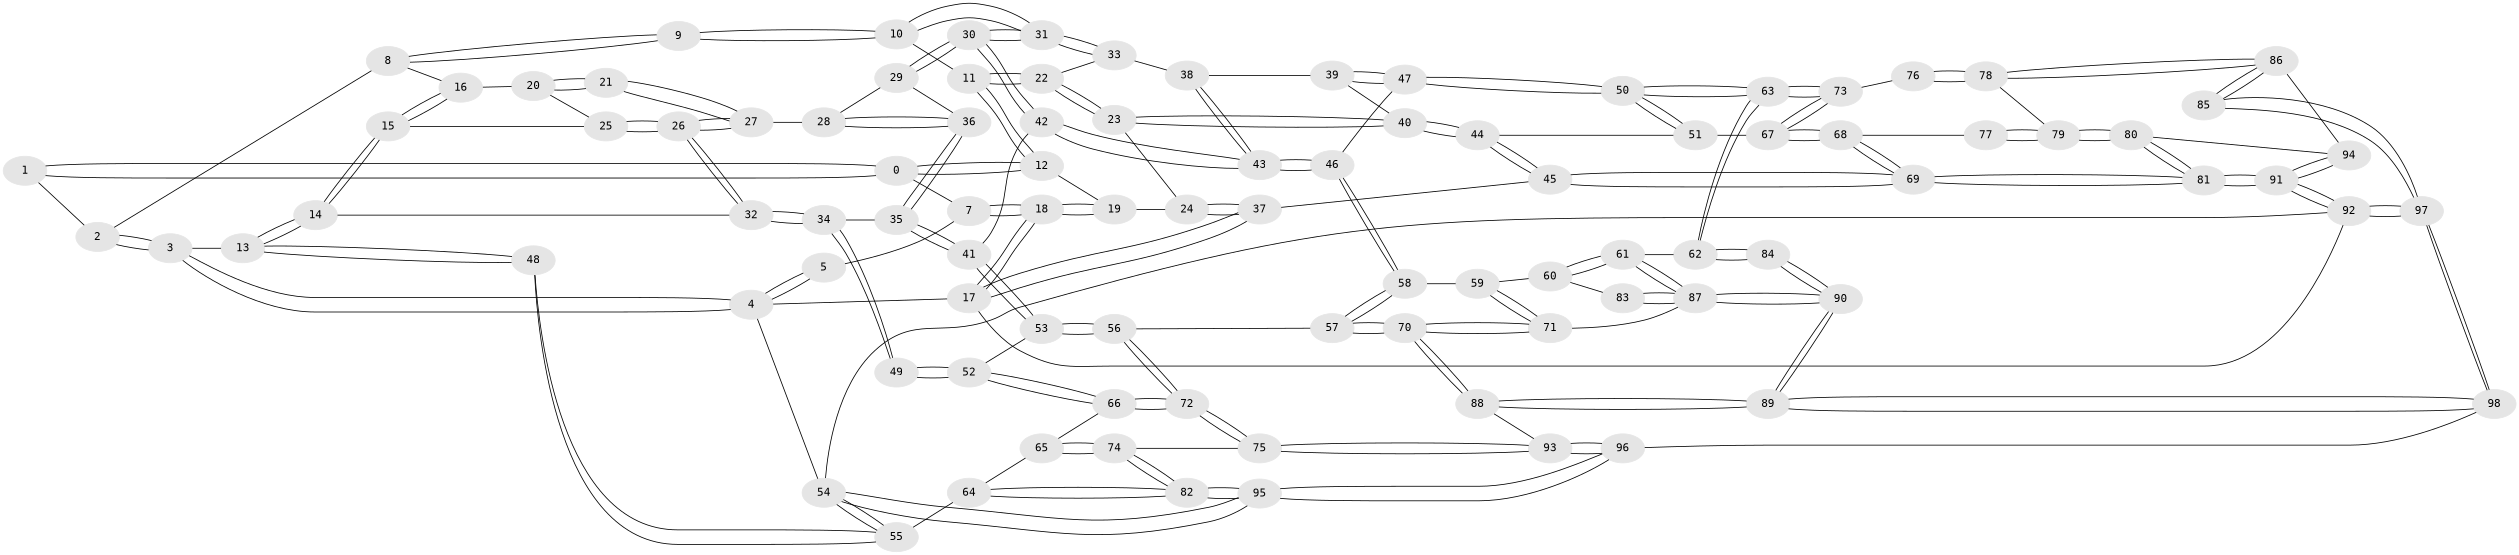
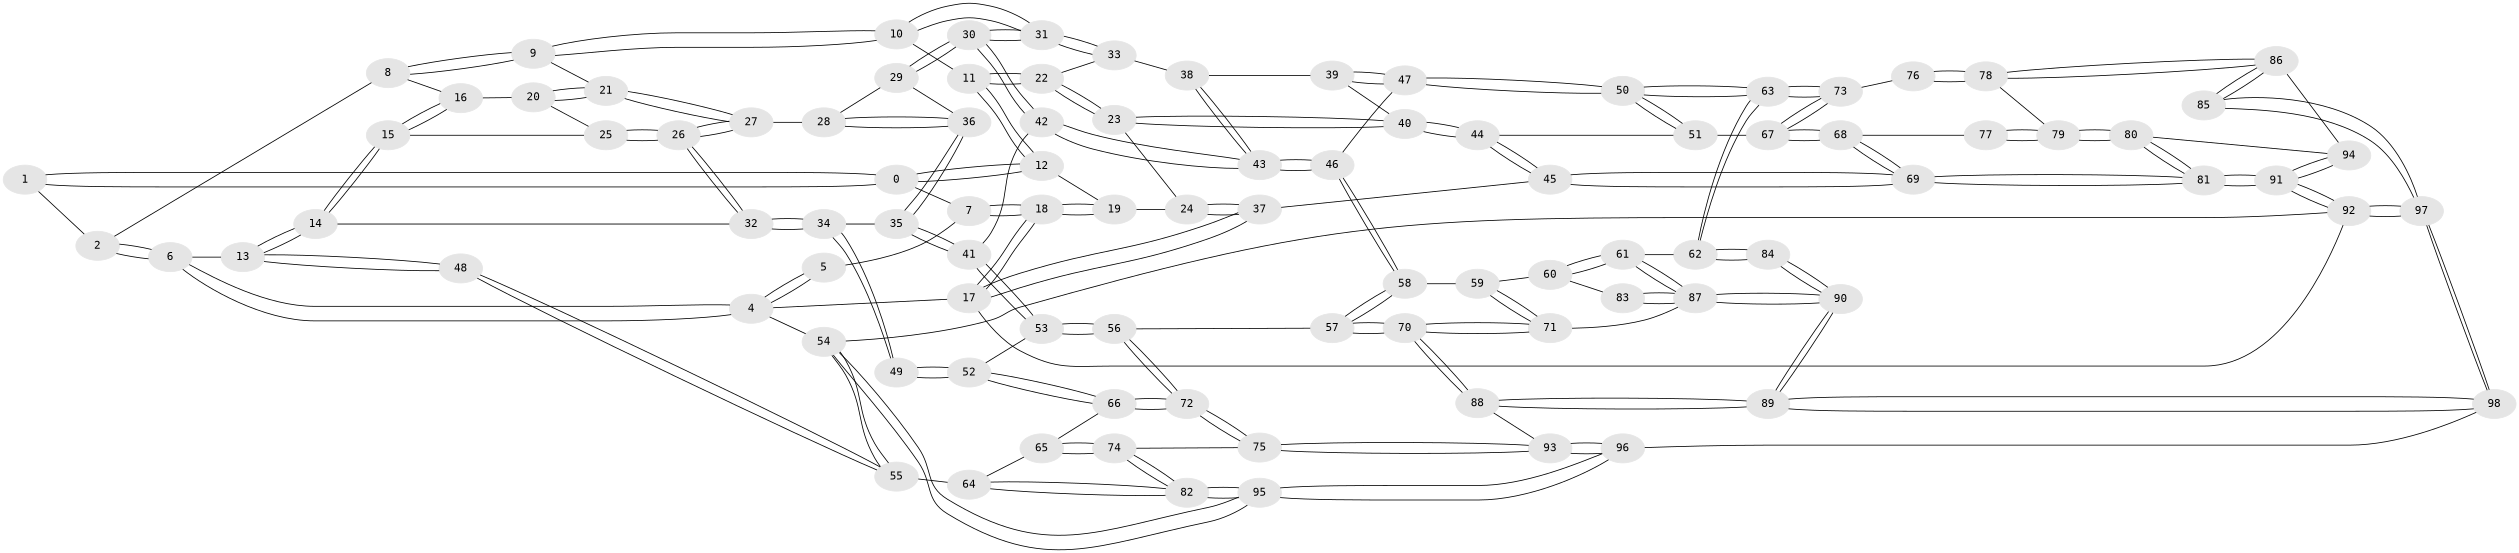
edge "9" -- "21": added
node "3": label "3" -> "6"
